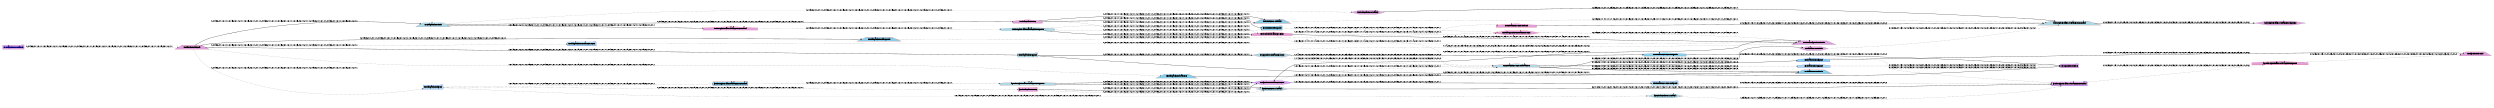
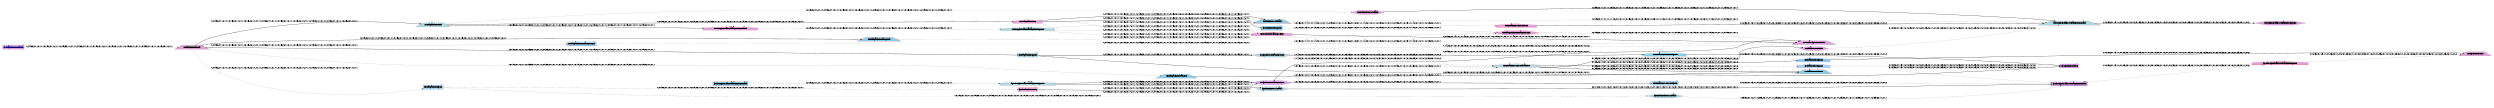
edge "teu_iunit_to_stream_corrector" -> "teu_stream_corrector_to_iunit": now "iunit_exec_to_writeback" -> "teu_stream_corrector_to_iunit"
edge "iunit_register_file_read_access_response" -> "teu_iunit_to_stream_corrector": style bold -> dashed
edge "teu_idispatch_to_fpunit" -> "fpunit_register_file_read_access_command": removed, label "1,2,1,5,2,2,1,1,2,1,1,1,2,1,5,2,2,1,1,2,1,1,1,2,1,5,2,2,1,1,2,1,1,1,2,1,5,2,2,1,1,2,1,1,1,2,1,5,2,2,1,1,2,1,1,1,2,1,5,2,2,1,1,2,1,1,1,2,1,5,2,2,1,1,2,1,1,1,2,1,5,2,2,1,1,2,1,1,1,2,1,5,2,2,1,1,2,1,1,"
